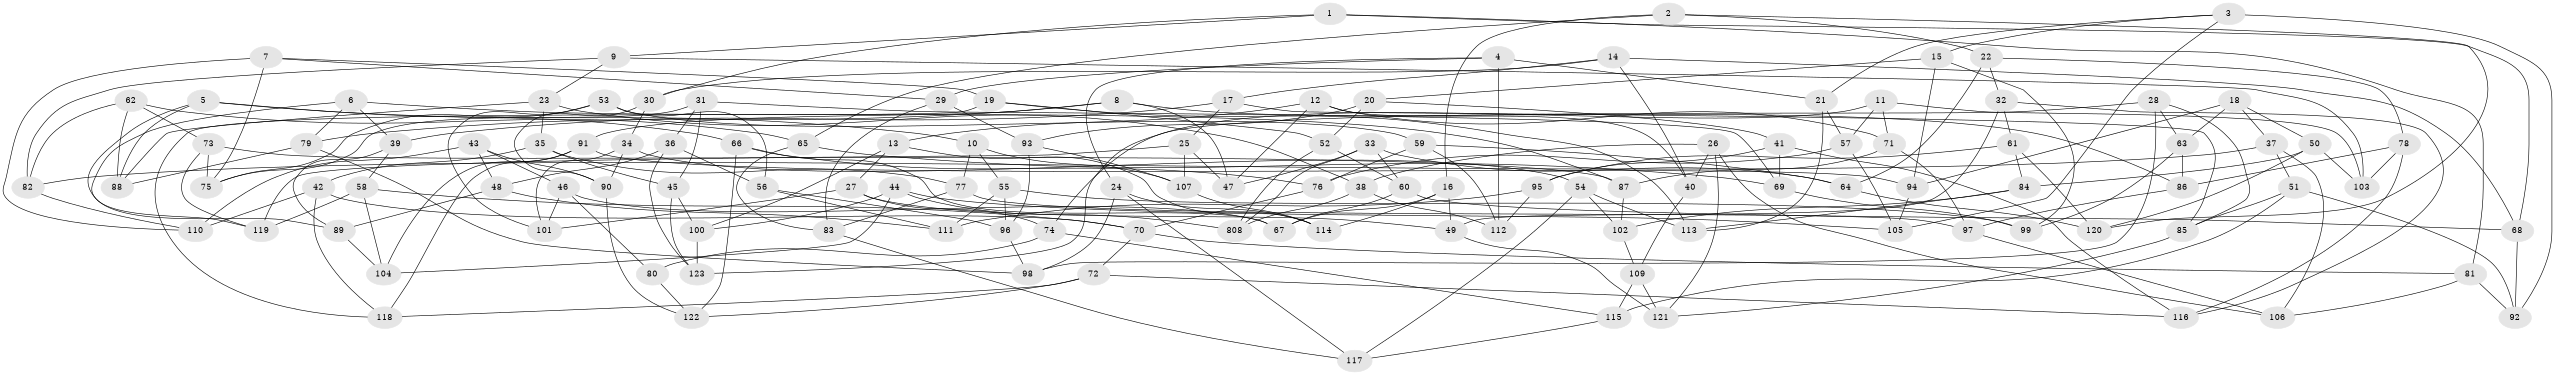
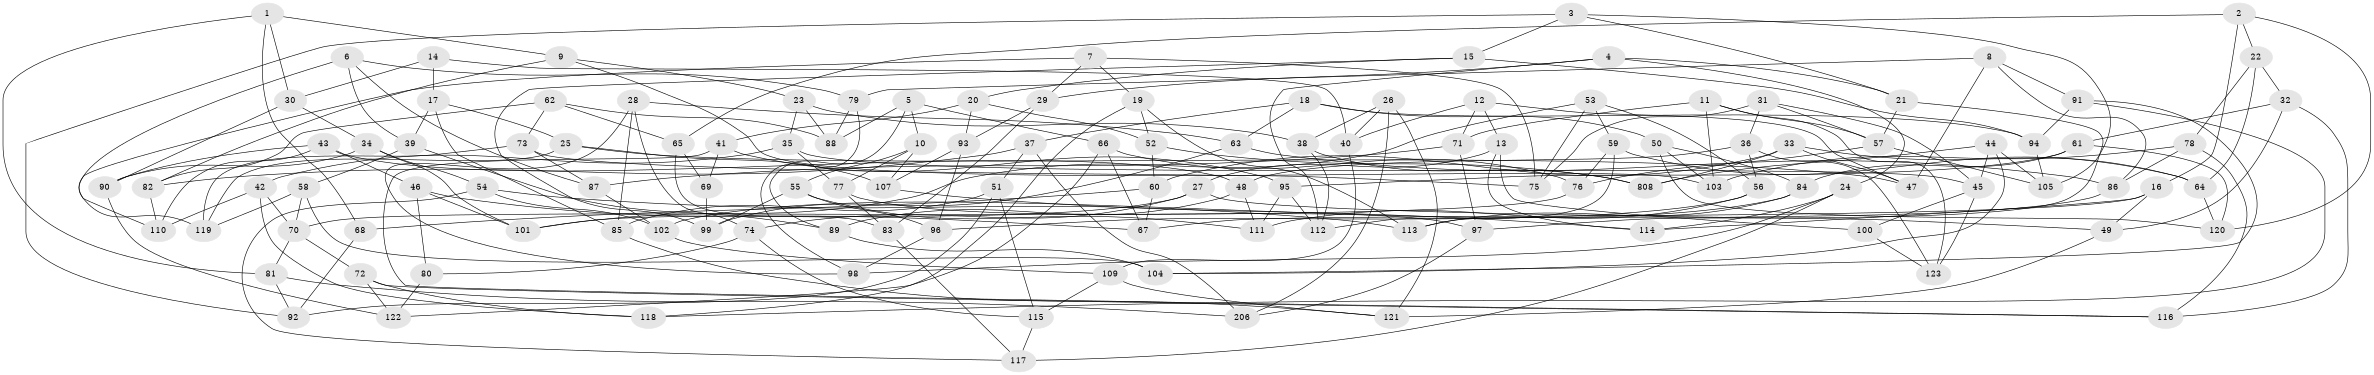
edge "14" -- "68": removed
edge "31" -- "69": now "31" -- "57"
edge "44" -- "100": now "44" -- "45"
node "106": label "106" -> "206"
